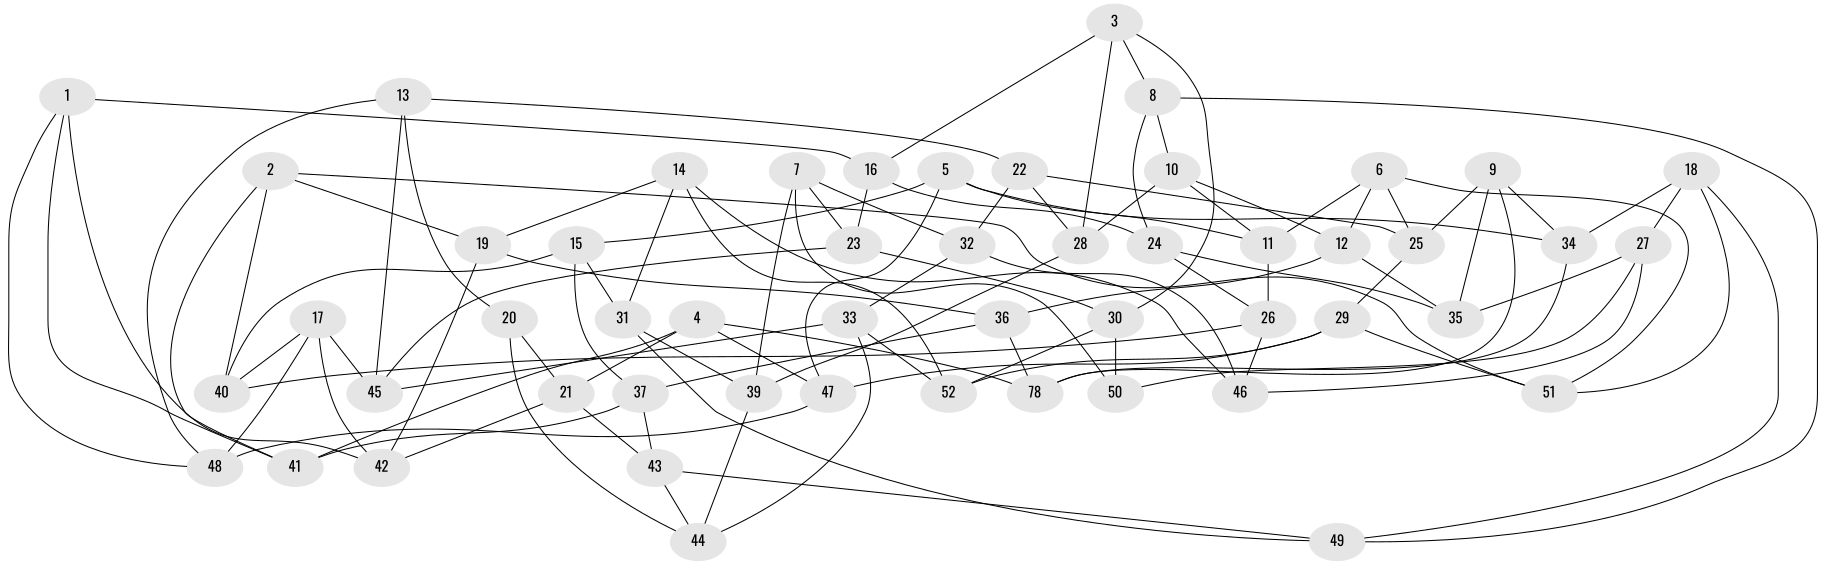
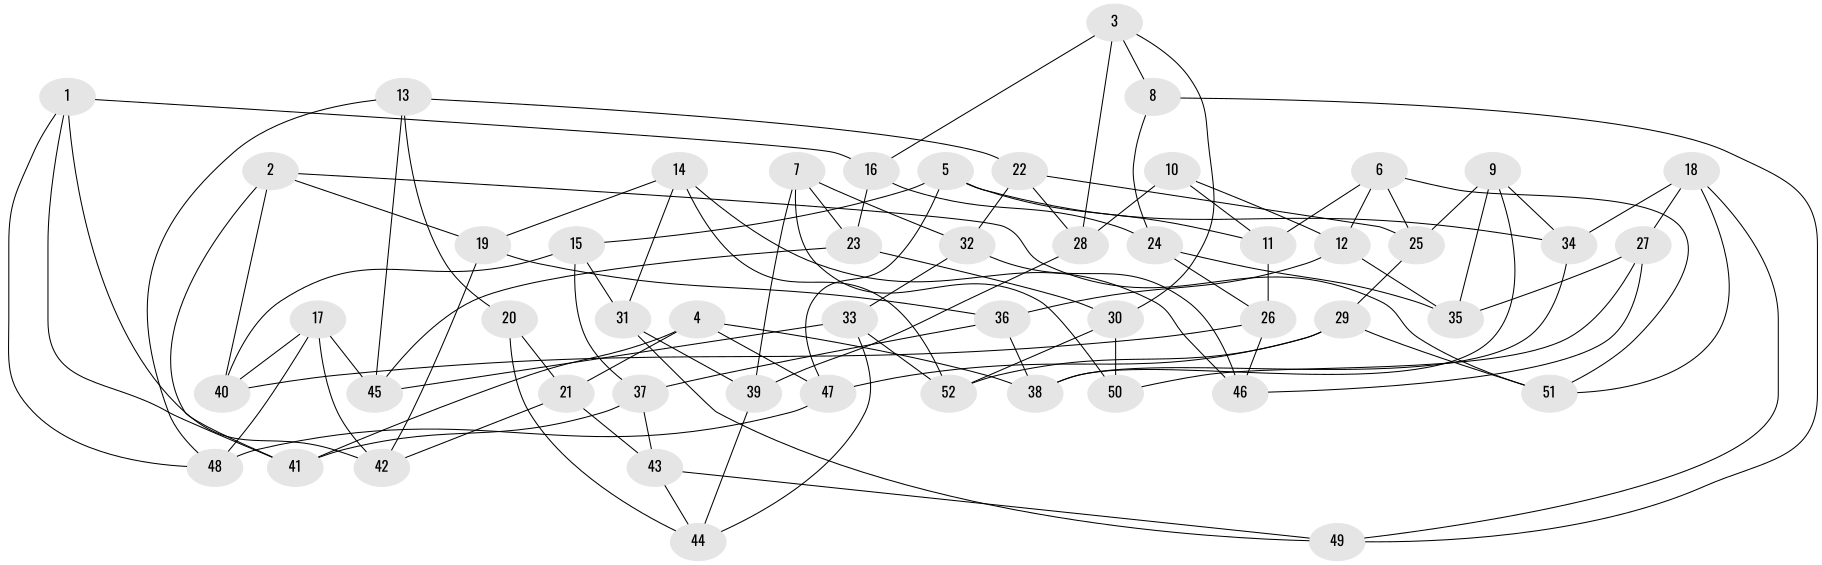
edge "8" -- "10": removed
node "78": label "78" -> "38"
